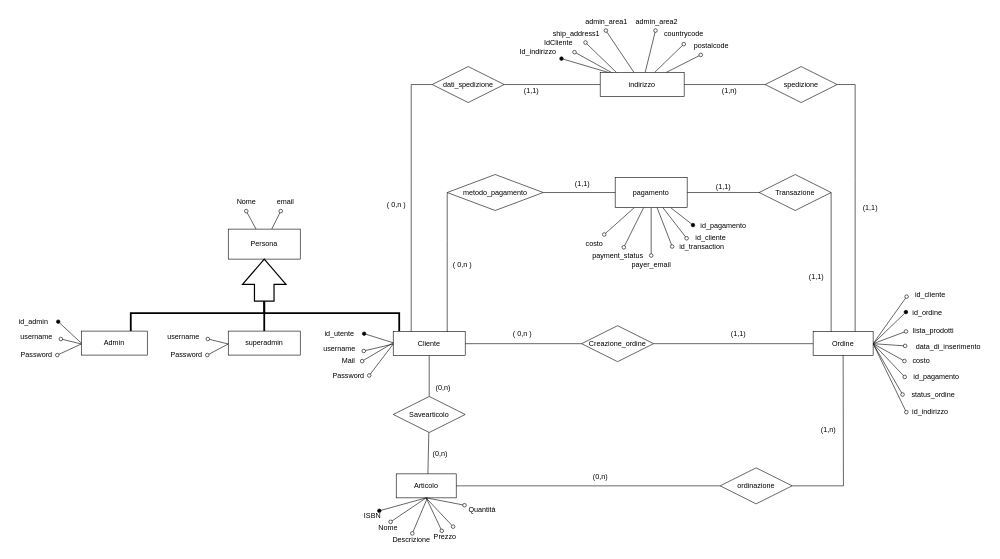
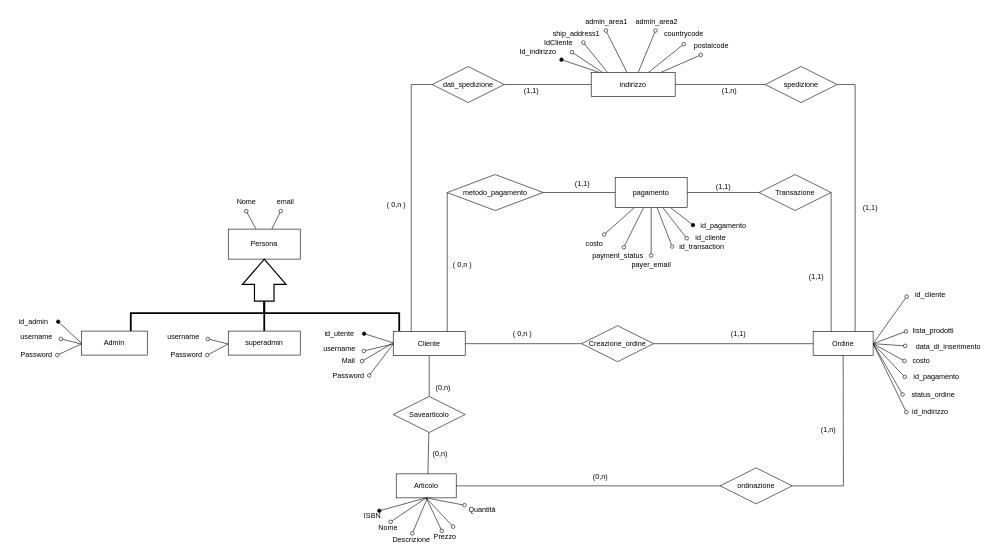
node "indirizzo": moved (642, 84) -> (633, 84)
node "id_ordine": removed
edge "Ordine" -> "id_ordine": removed
